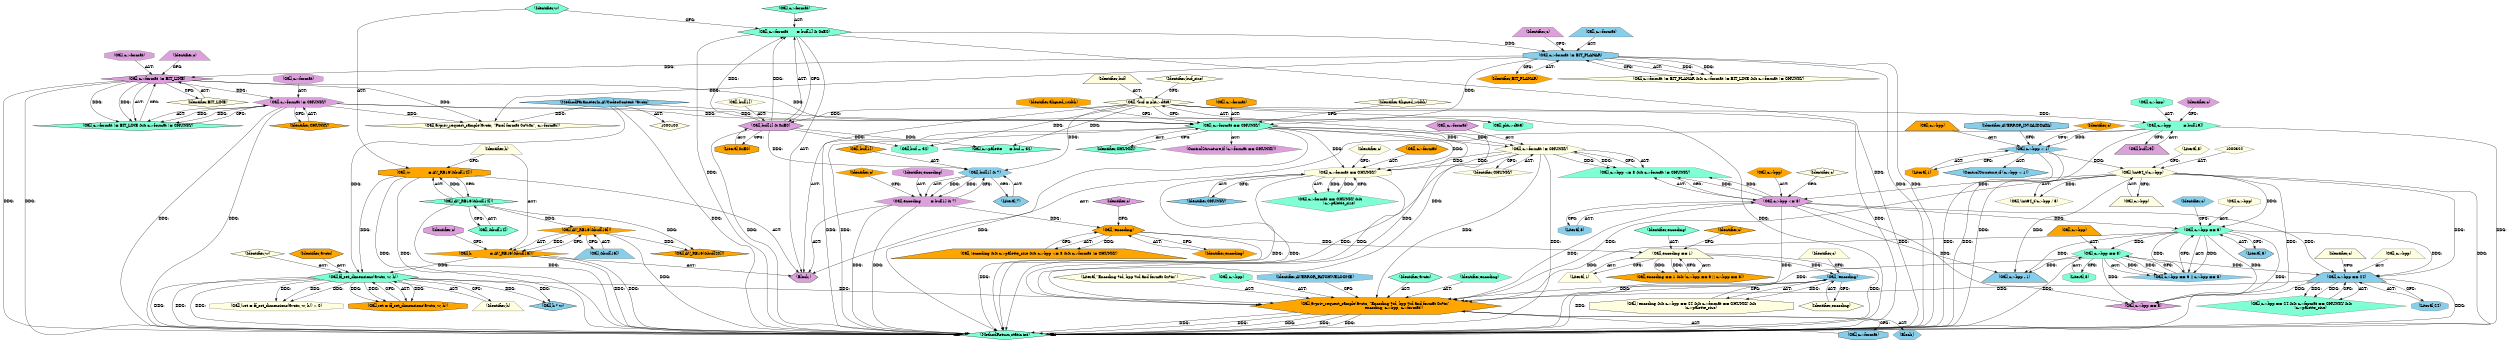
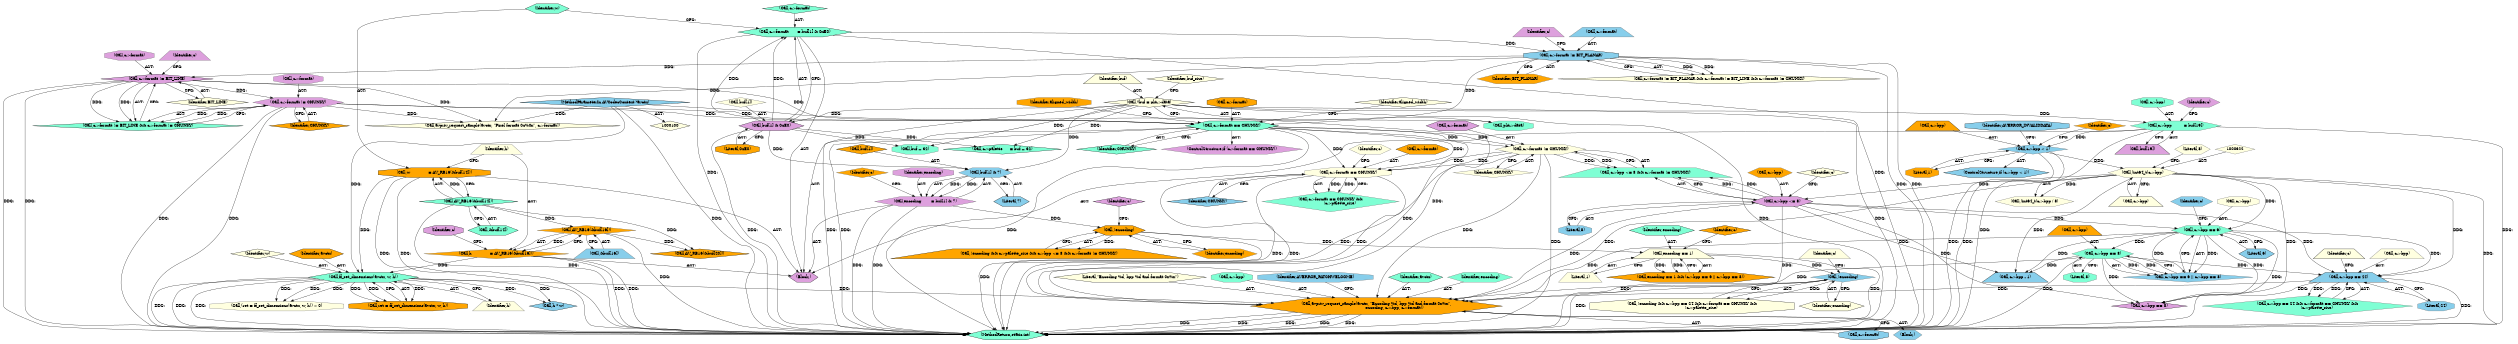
edge "(Call,encoding        = buf[1] & 7)" -> "(Call,buf[1] & 7)": label "CFG: " -> "AST: "
node "(MethodReturn,static int)": shape diamond -> hexagon
